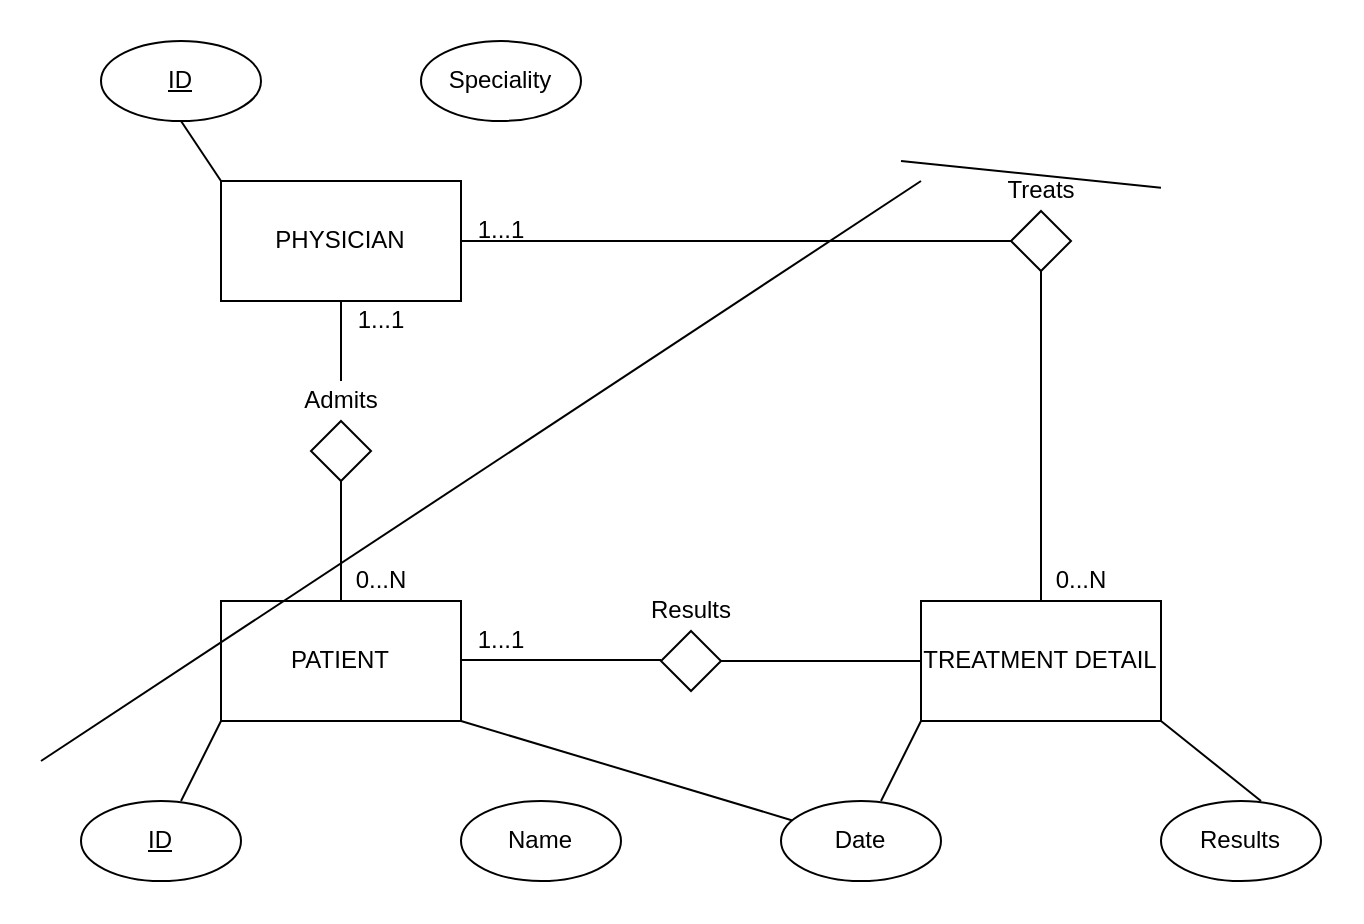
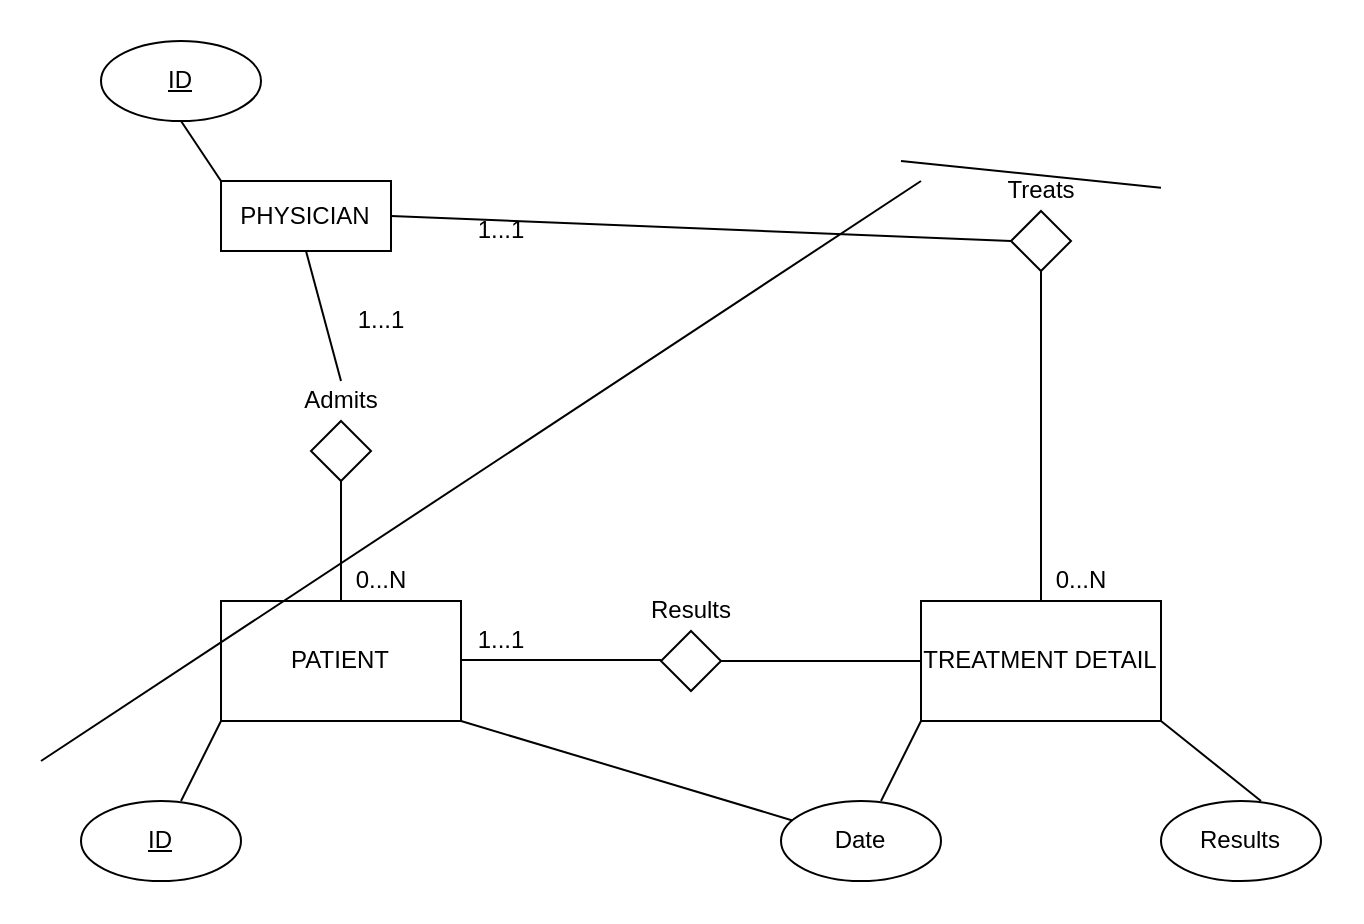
node "Speciality": removed
node "PHYSICIAN": size 240x120 -> 170x70
node "Name": removed
